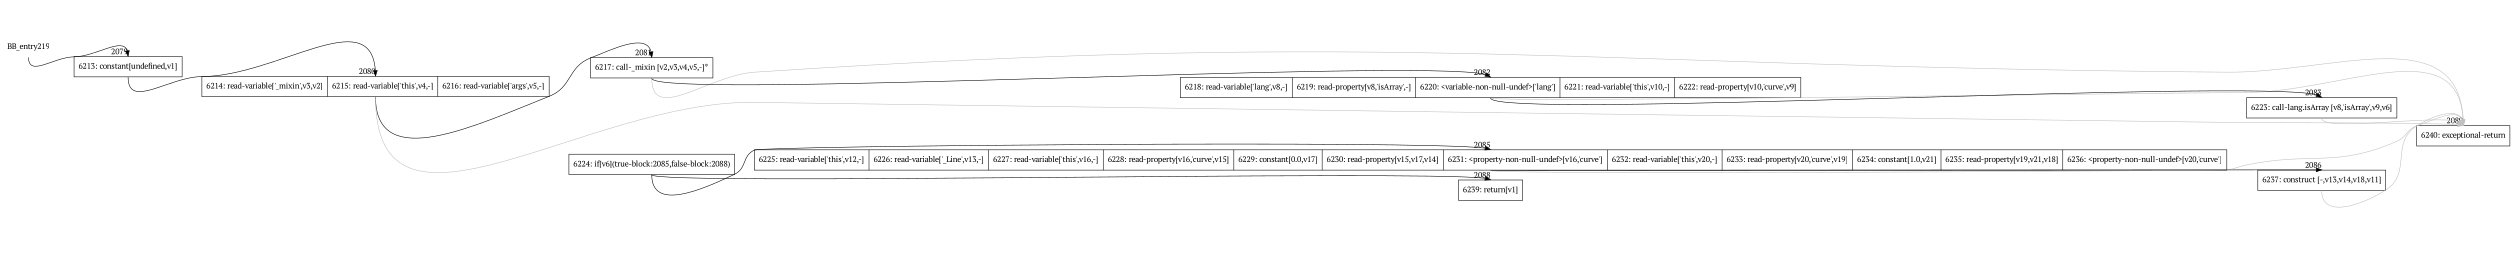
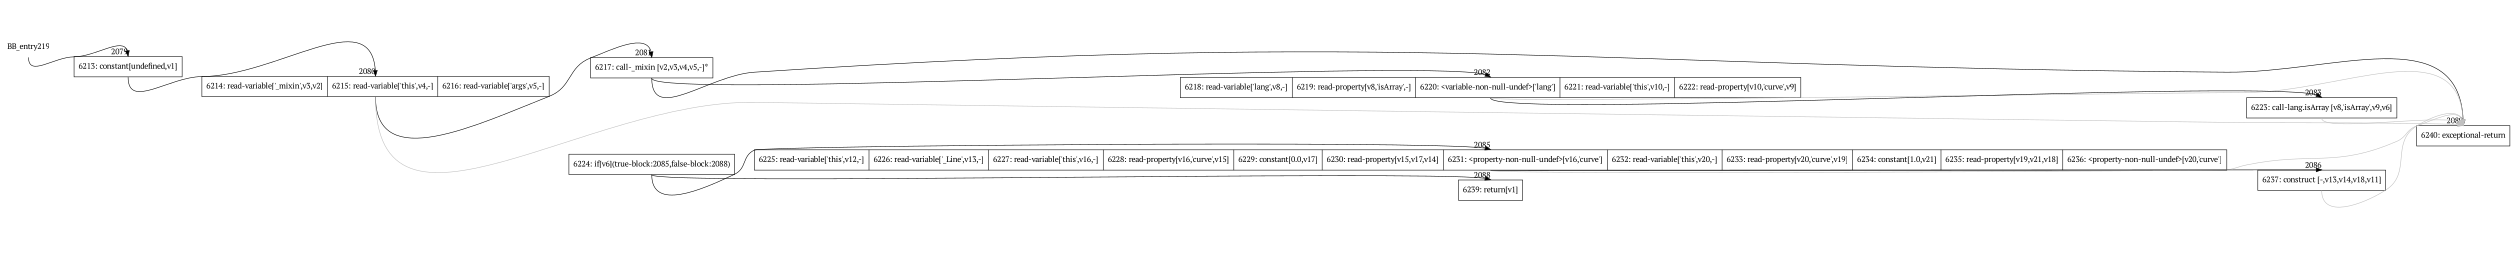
edge "6217: call-_mixin [v2,v3,v4,v5,-]*" -> "6240: exceptional-return": color gray -> black
